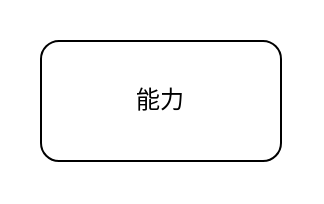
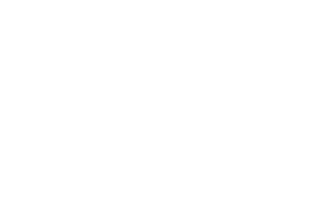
node "能力": removed
